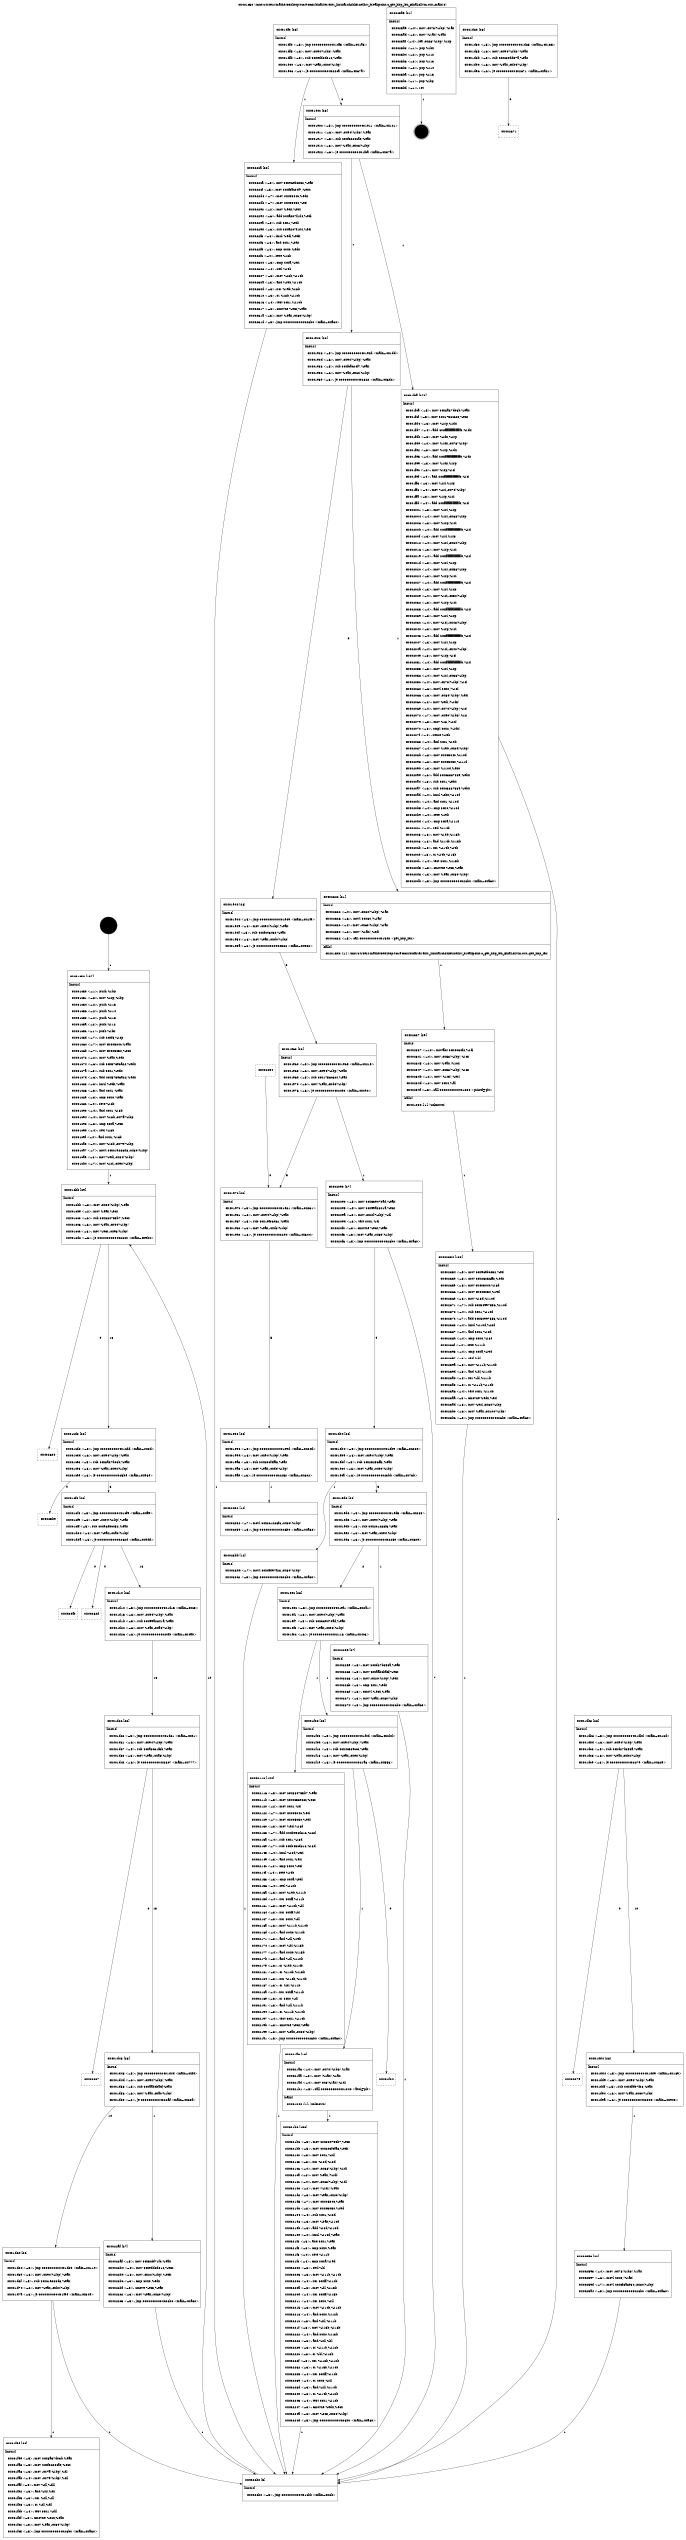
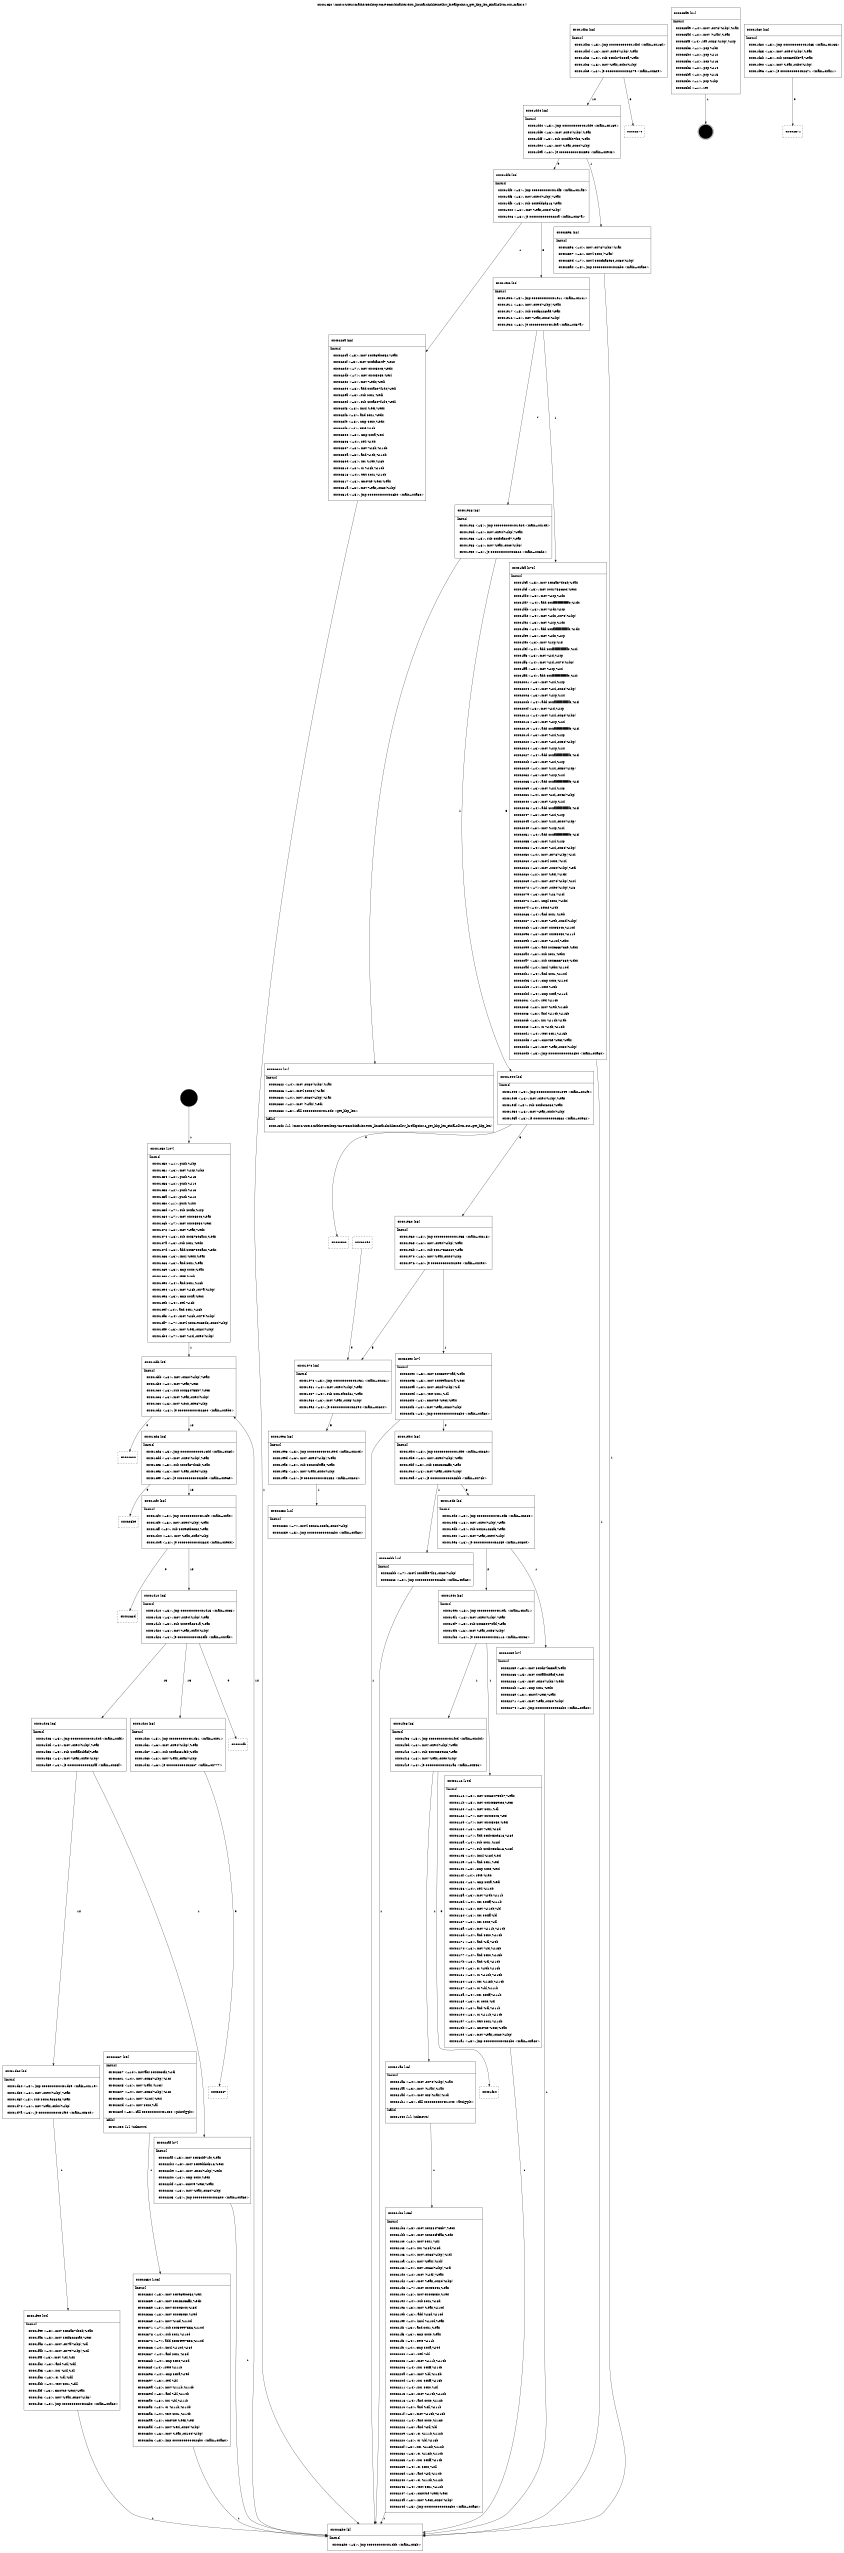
edge "0x401dd4 [28]" -> "0x401df0 [28]": added, label "9"
edge "0x402322 [21]" -> "0x402337 [29]": removed, label "1"
node "0x402582": added
edge "0x401cd8 [28]" -> "0x401cf4 [28]": label " 6" -> " 13"
edge "0x401cf4 [28]" -> "0x4020fb": now "0x401d10 [28]" -> "0x4020fb"
edge "0x4020e0 [27]" -> "0x4026b0 [5]": label " 7" -> " 1"
edge "0x401d2c [28]" -> "0x401d48 [28]": now "0x401d10 [28]" -> "0x401d48 [28]"
edge "0x401d64 [28]" -> "0x4026b0 [5]": now "0x401f9e [44]" -> "0x4026b0 [5]"
